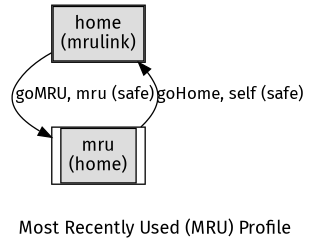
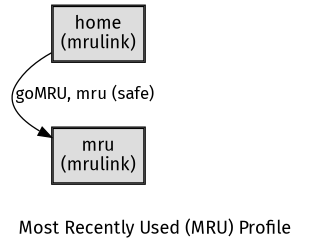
edge "mru" -> "home": removed, label "goHome, self (safe)"
node "mru": text "(home)" -> "(mrulink)"
